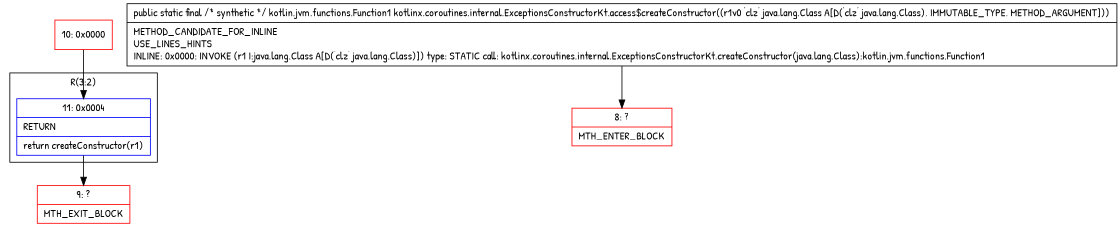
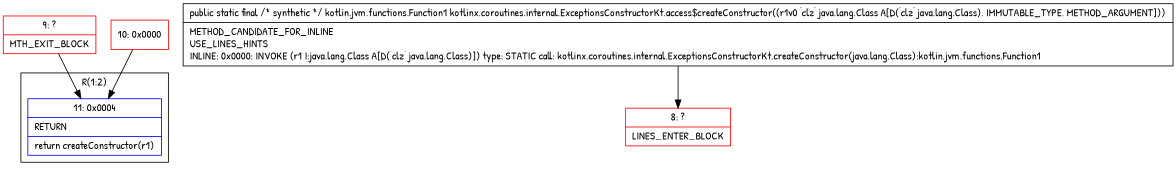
cluster "R(3:2)": label "R(3:2)" -> "R(1:2)"
node "8: ?": text "MTH_ENTER_BLOCK" -> "LINES_ENTER_BLOCK"
edge "11: 0x0004" -> "9: ?": reversed
